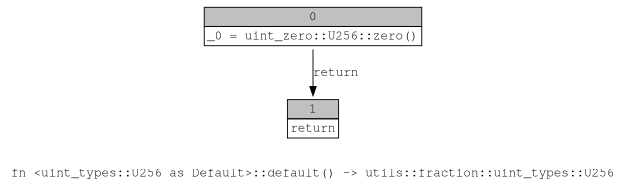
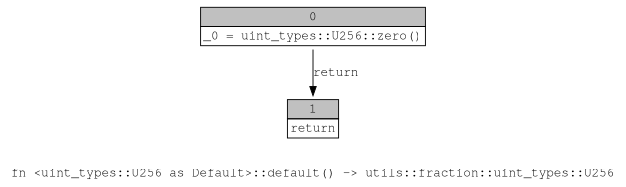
node "0": text "_0 = uint_zero::U256::zero()" -> "_0 = uint_types::U256::zero()"
